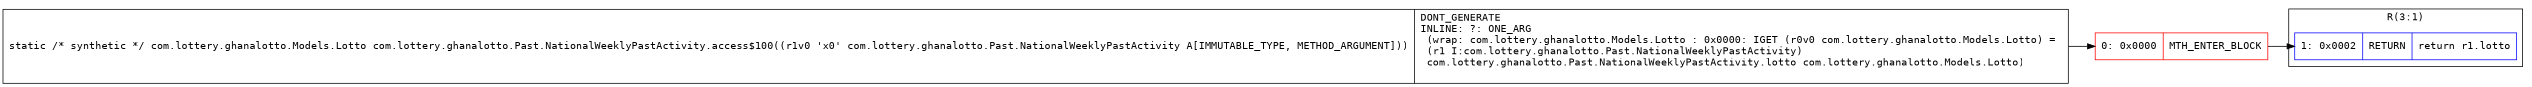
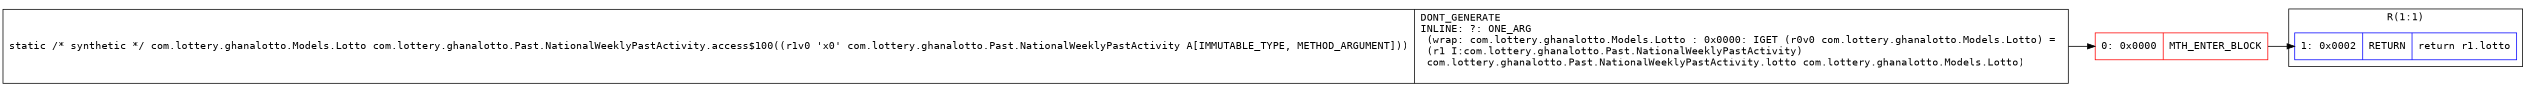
cluster "R(3:1)": label "R(3:1)" -> "R(1:1)"
